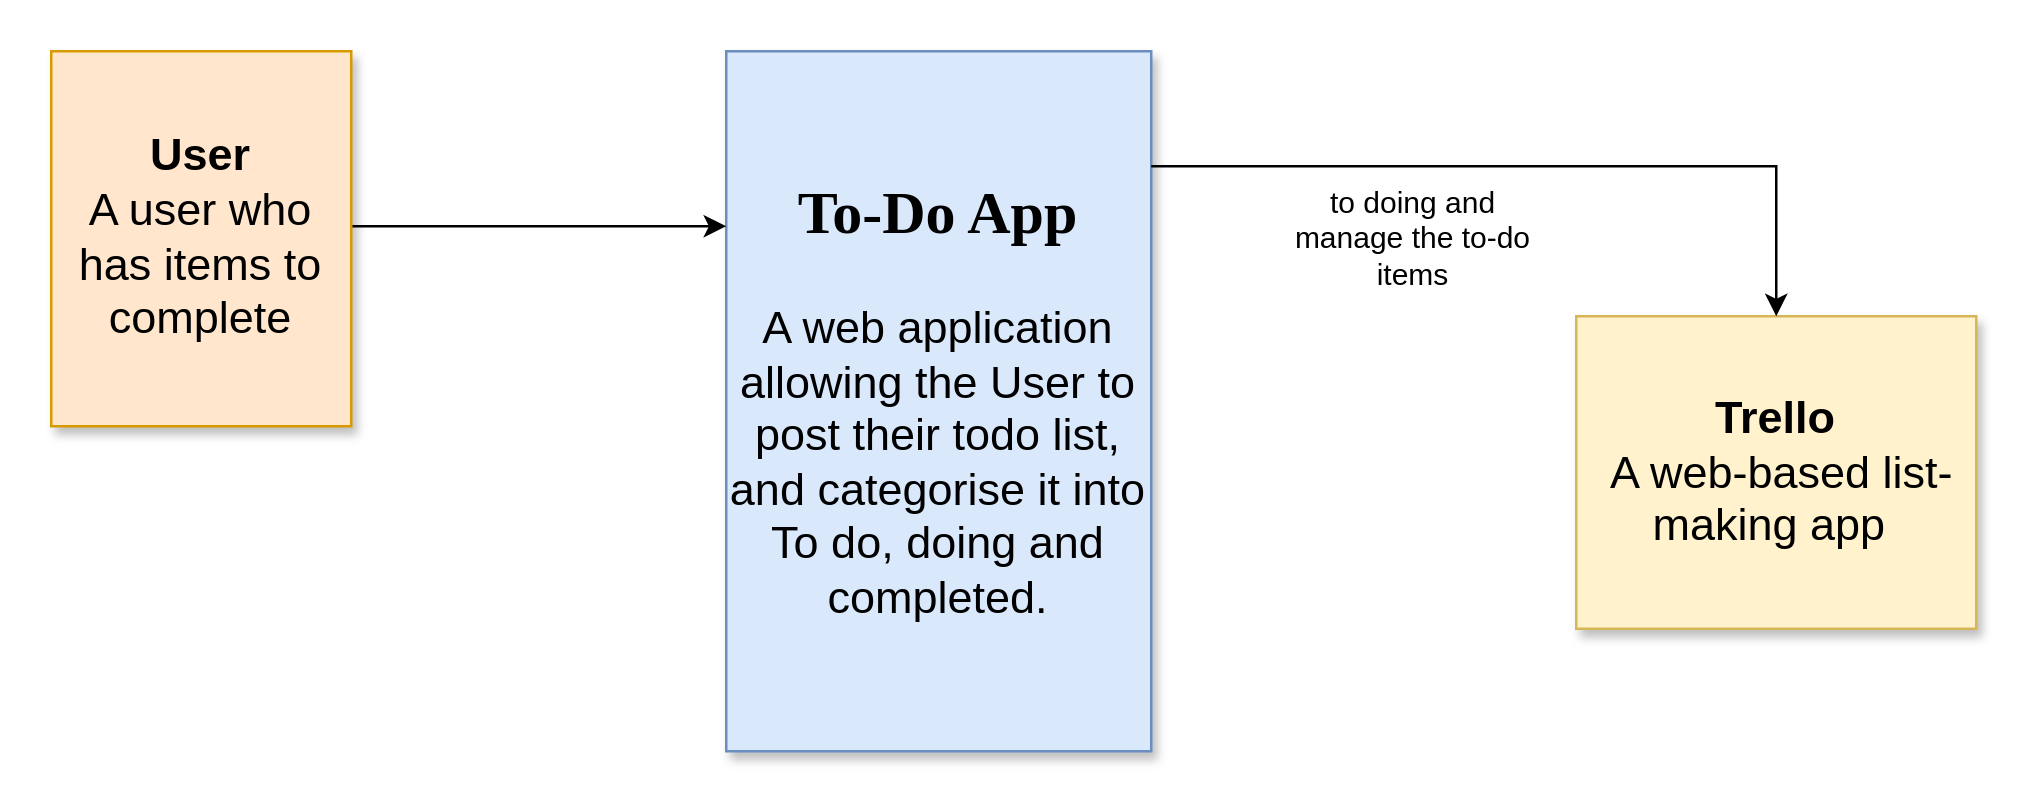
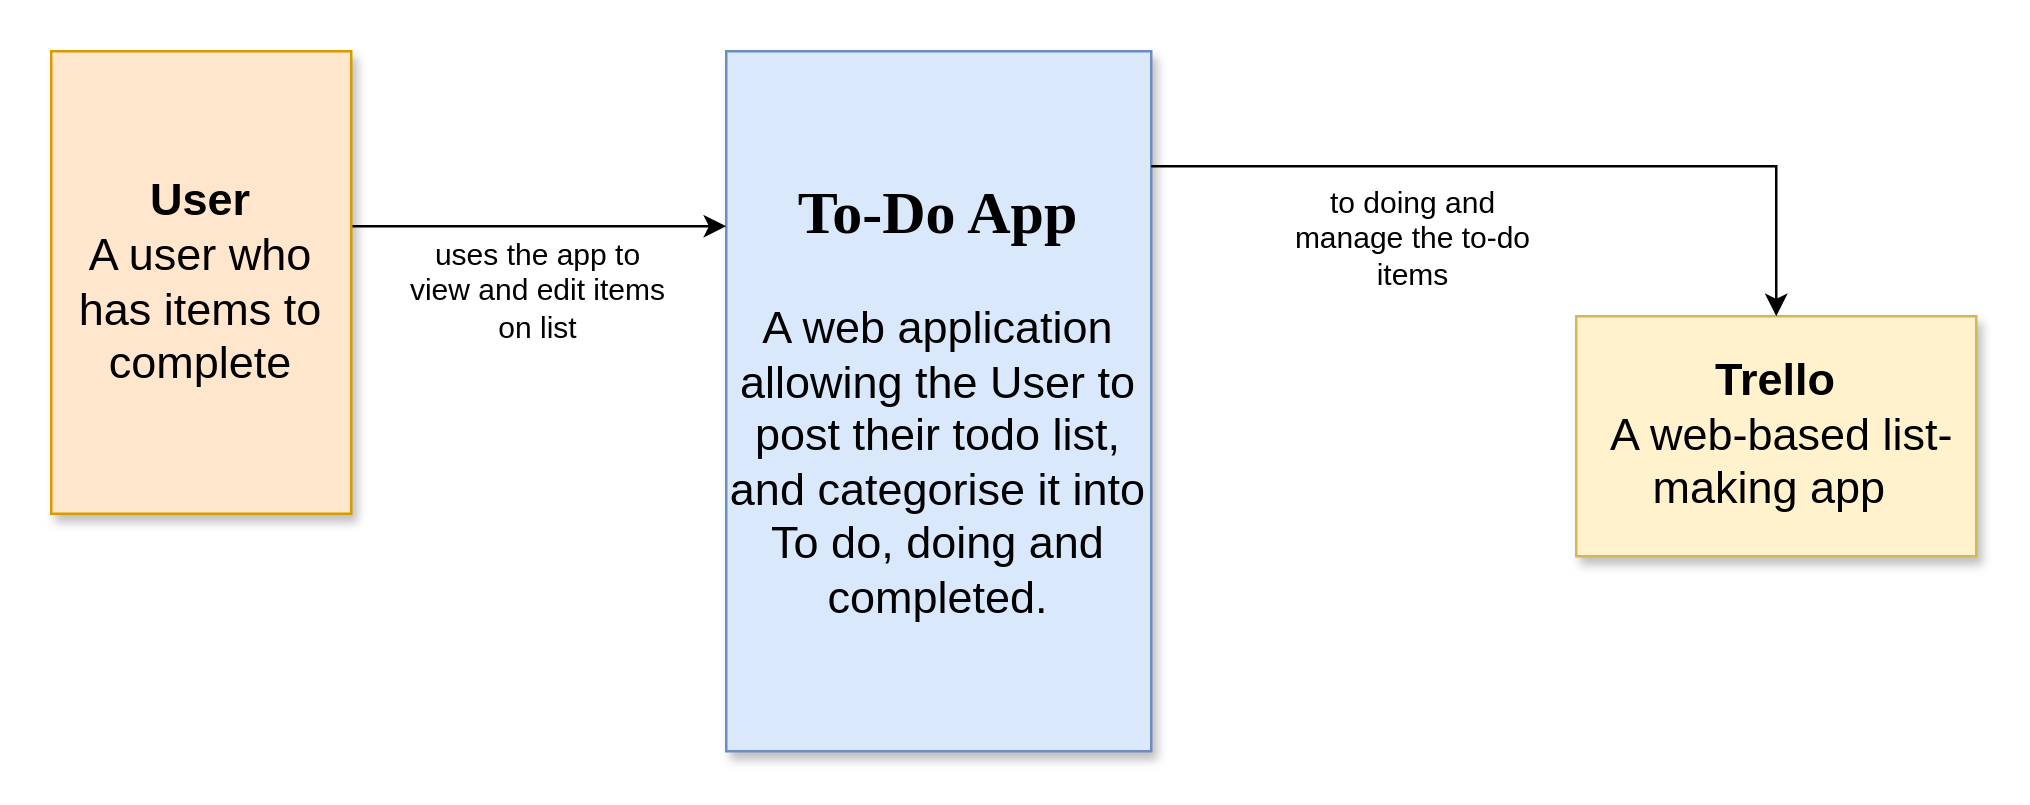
node "User A user who has items to complete": size 300x375 -> 300x463
node "uses the app to view and edit items on list": added
node "Trello A web-based list-making app": size 400x313 -> 400x240
